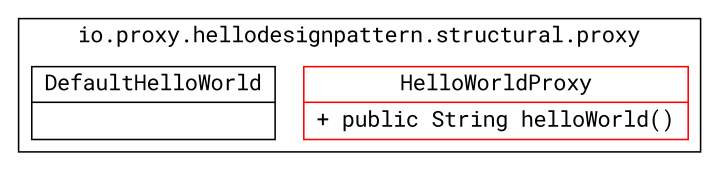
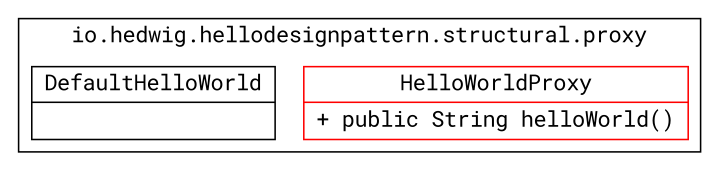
cluster "io.proxy.hellodesignpattern.structural.proxy": label "io.proxy.hellodesignpattern.structural.proxy" -> "io.hedwig.hellodesignpattern.structural.proxy"
